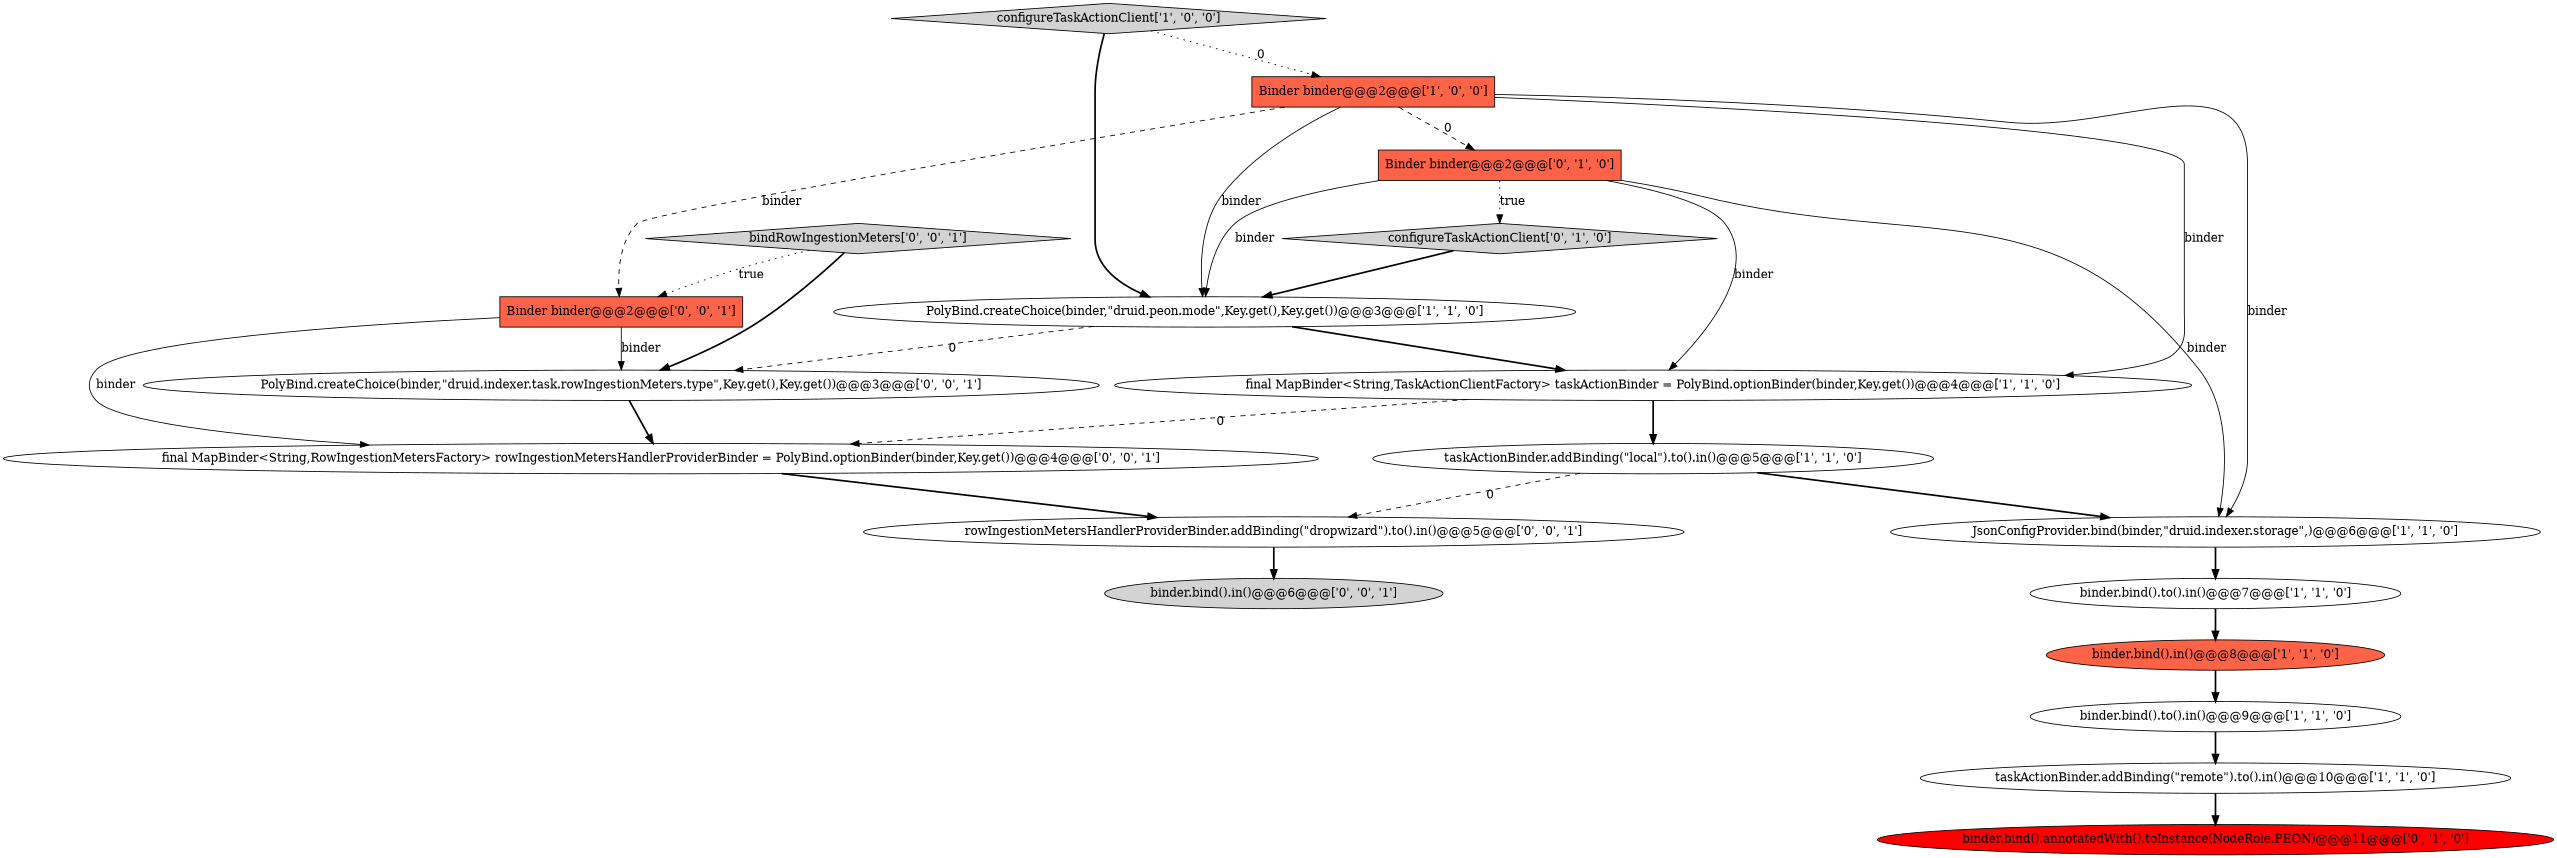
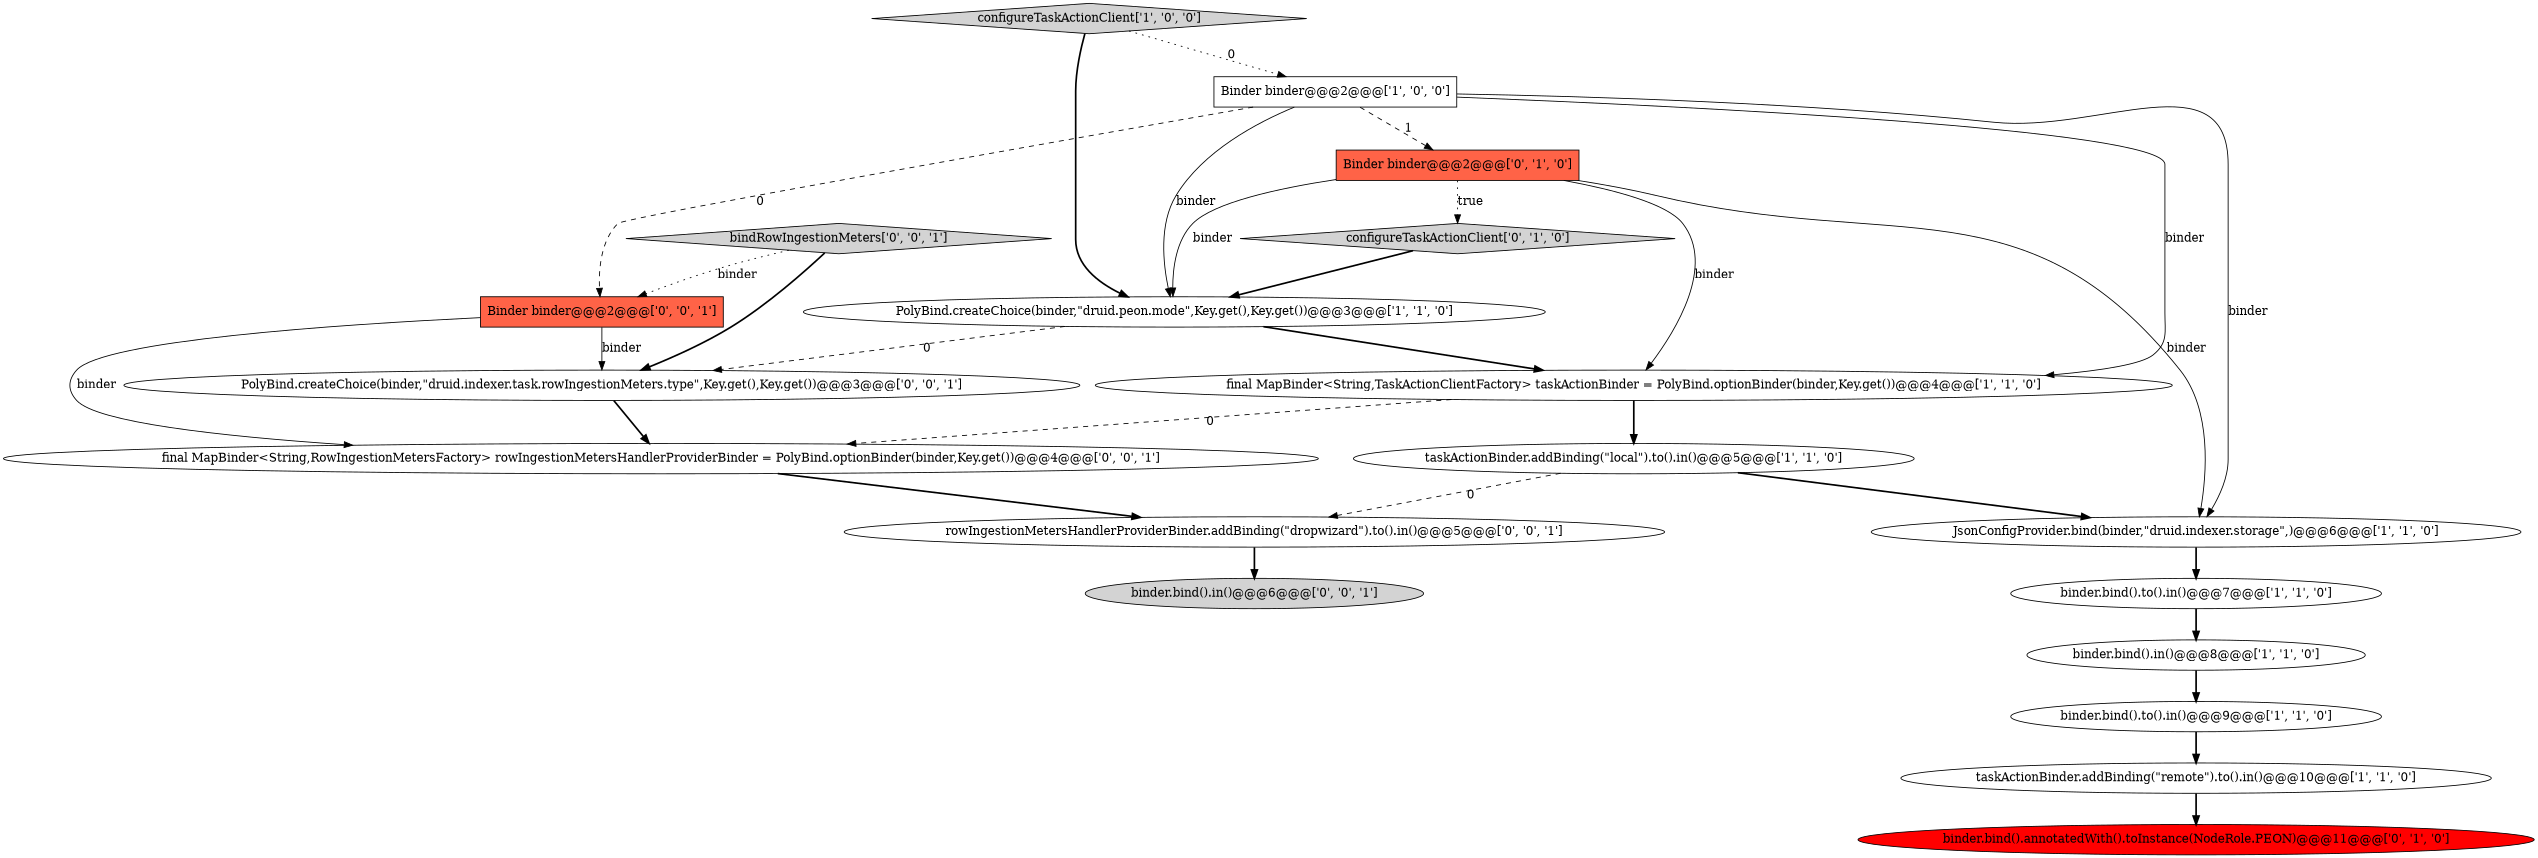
node "Binder binder@@@2@@@['1', '0', '0']": fillcolor tomato -> white
edge "Binder binder@@@2@@@['1', '0', '0']" -> "Binder binder@@@2@@@['0', '1', '0']": label "0" -> "1"
edge "Binder binder@@@2@@@['1', '0', '0']" -> "Binder binder@@@2@@@['0', '0', '1']": label "binder" -> "0"
edge "bindRowIngestionMeters['0', '0', '1']" -> "Binder binder@@@2@@@['0', '0', '1']": label "true" -> "binder"
node "binder.bind().in()@@@8@@@['1', '1', '0']": fillcolor tomato -> white
